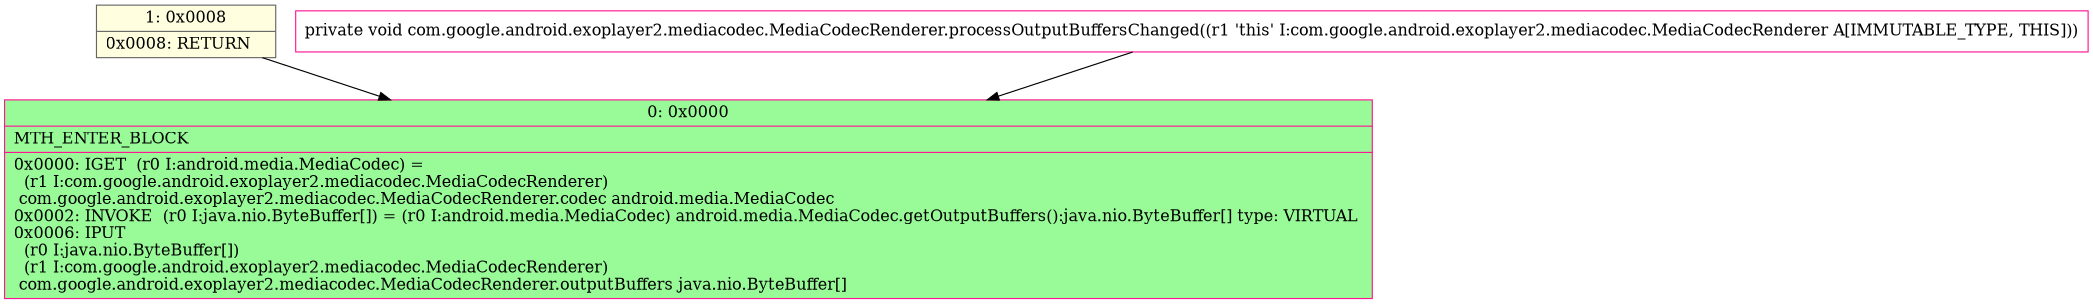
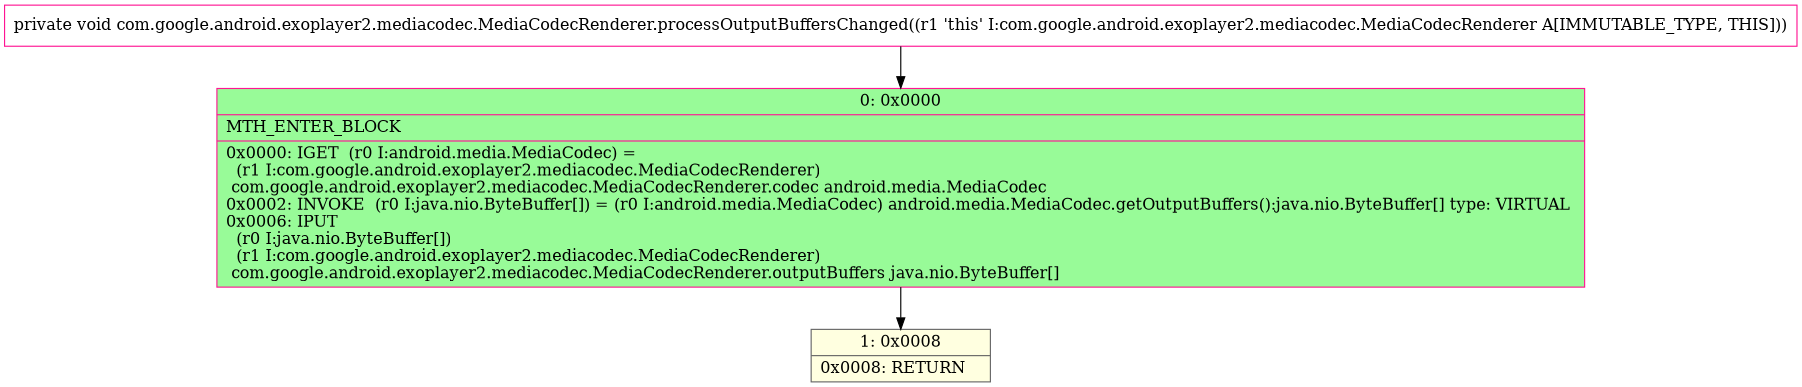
edge "1: 0x0008" -> "0: 0x0000": reversed
